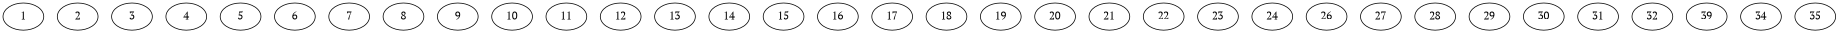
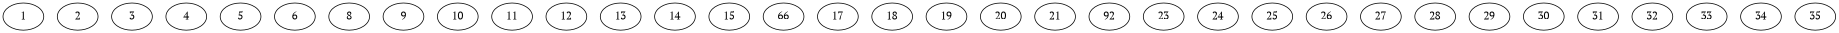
node "7": removed
node "16": label "16" -> "66"
node "22": label "22" -> "92"
node "25": added
node "39": label "39" -> "33"
